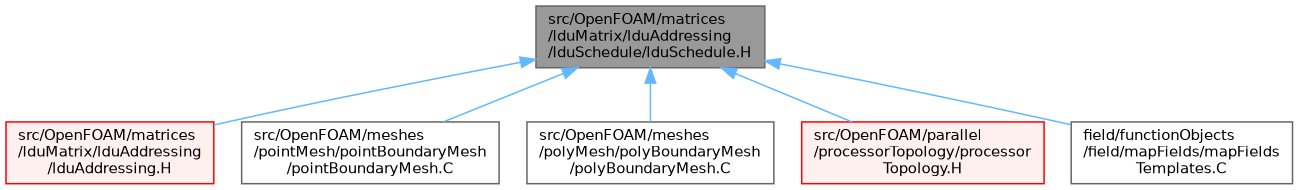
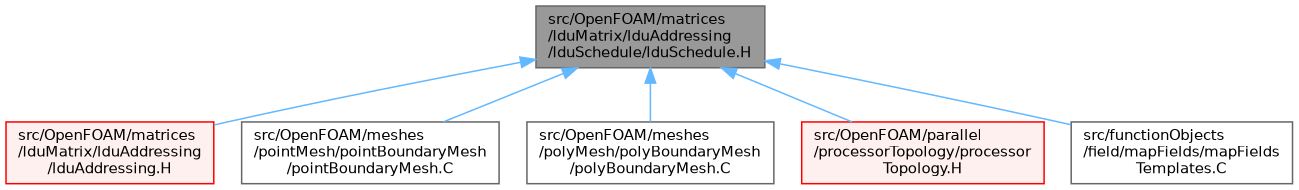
node "field/functionObjects /field/mapFields/mapFields Templates.C": label "field/functionObjects /field/mapFields/mapFields Templates.C" -> "src/functionObjects /field/mapFields/mapFields Templates.C"
